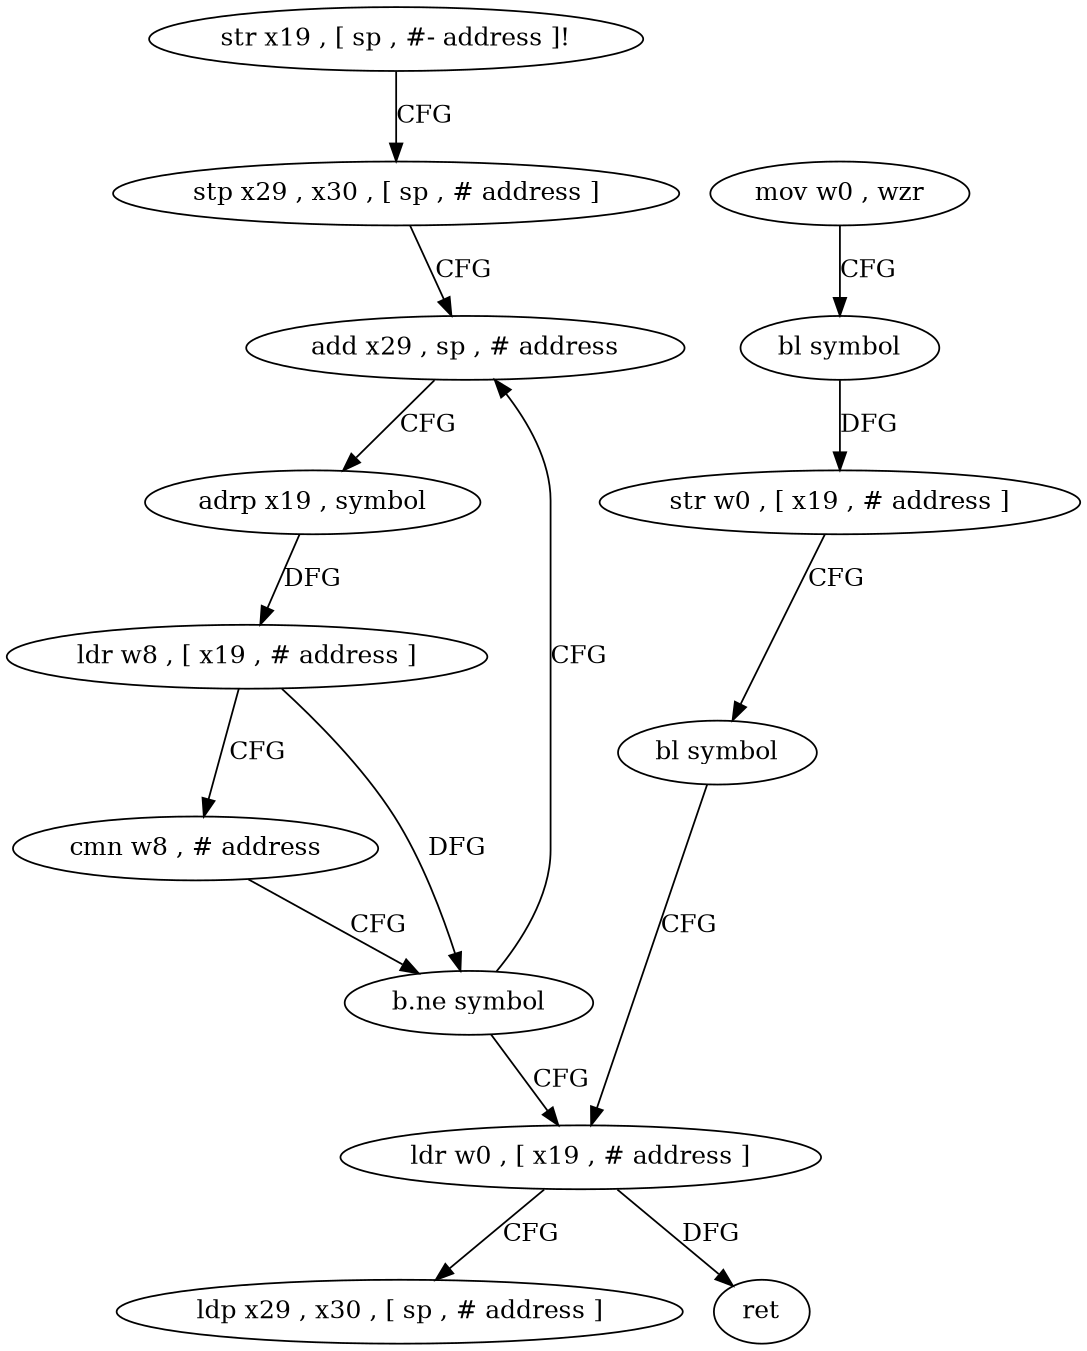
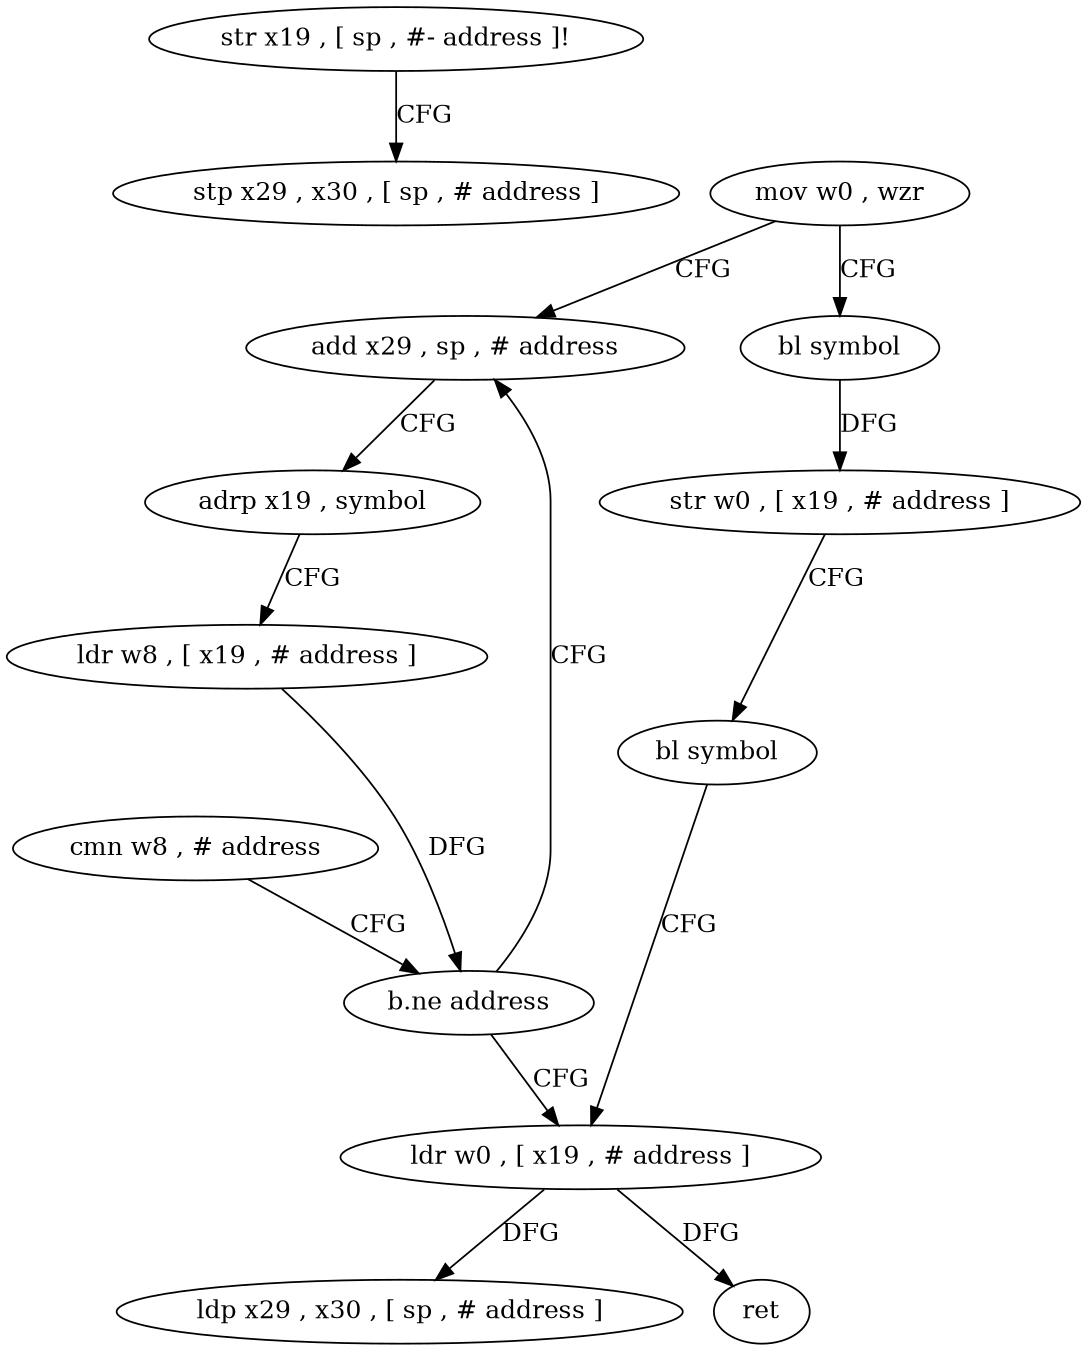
edge "stp x29 , x30 , [ sp , # address ]" -> "add x29 , sp , # address": now "mov w0 , wzr" -> "add x29 , sp , # address"
edge "adrp x19 , symbol" -> "ldr w8 , [ x19 , # address ]": label "DFG" -> "CFG"
edge "ldr w8 , [ x19 , # address ]" -> "cmn w8 , # address": removed, label "CFG"
node "b.ne symbol": label "b.ne symbol" -> "b.ne address"
edge "ldr w0 , [ x19 , # address ]" -> "ldp x29 , x30 , [ sp , # address ]": label "CFG" -> "DFG"
